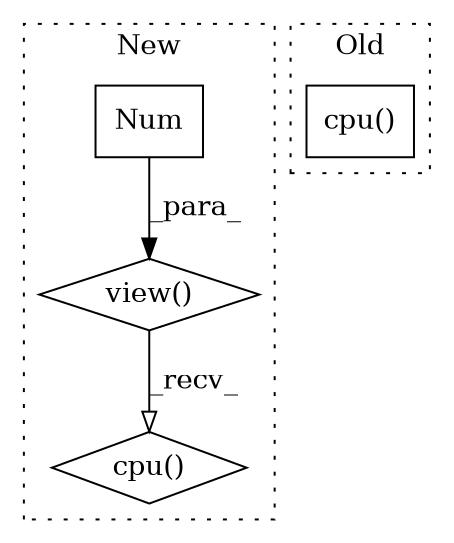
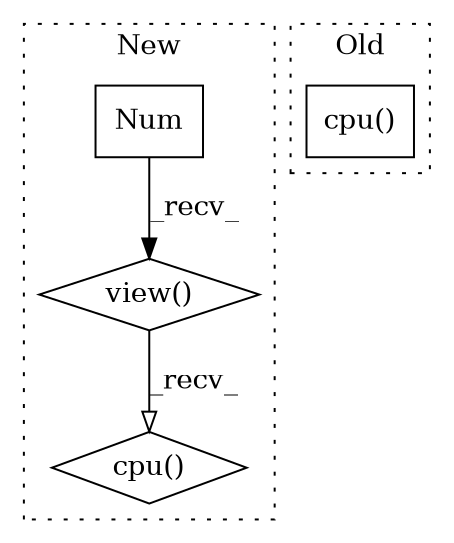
edge "Num" -> "view()": label "_para_" -> "_recv_"
